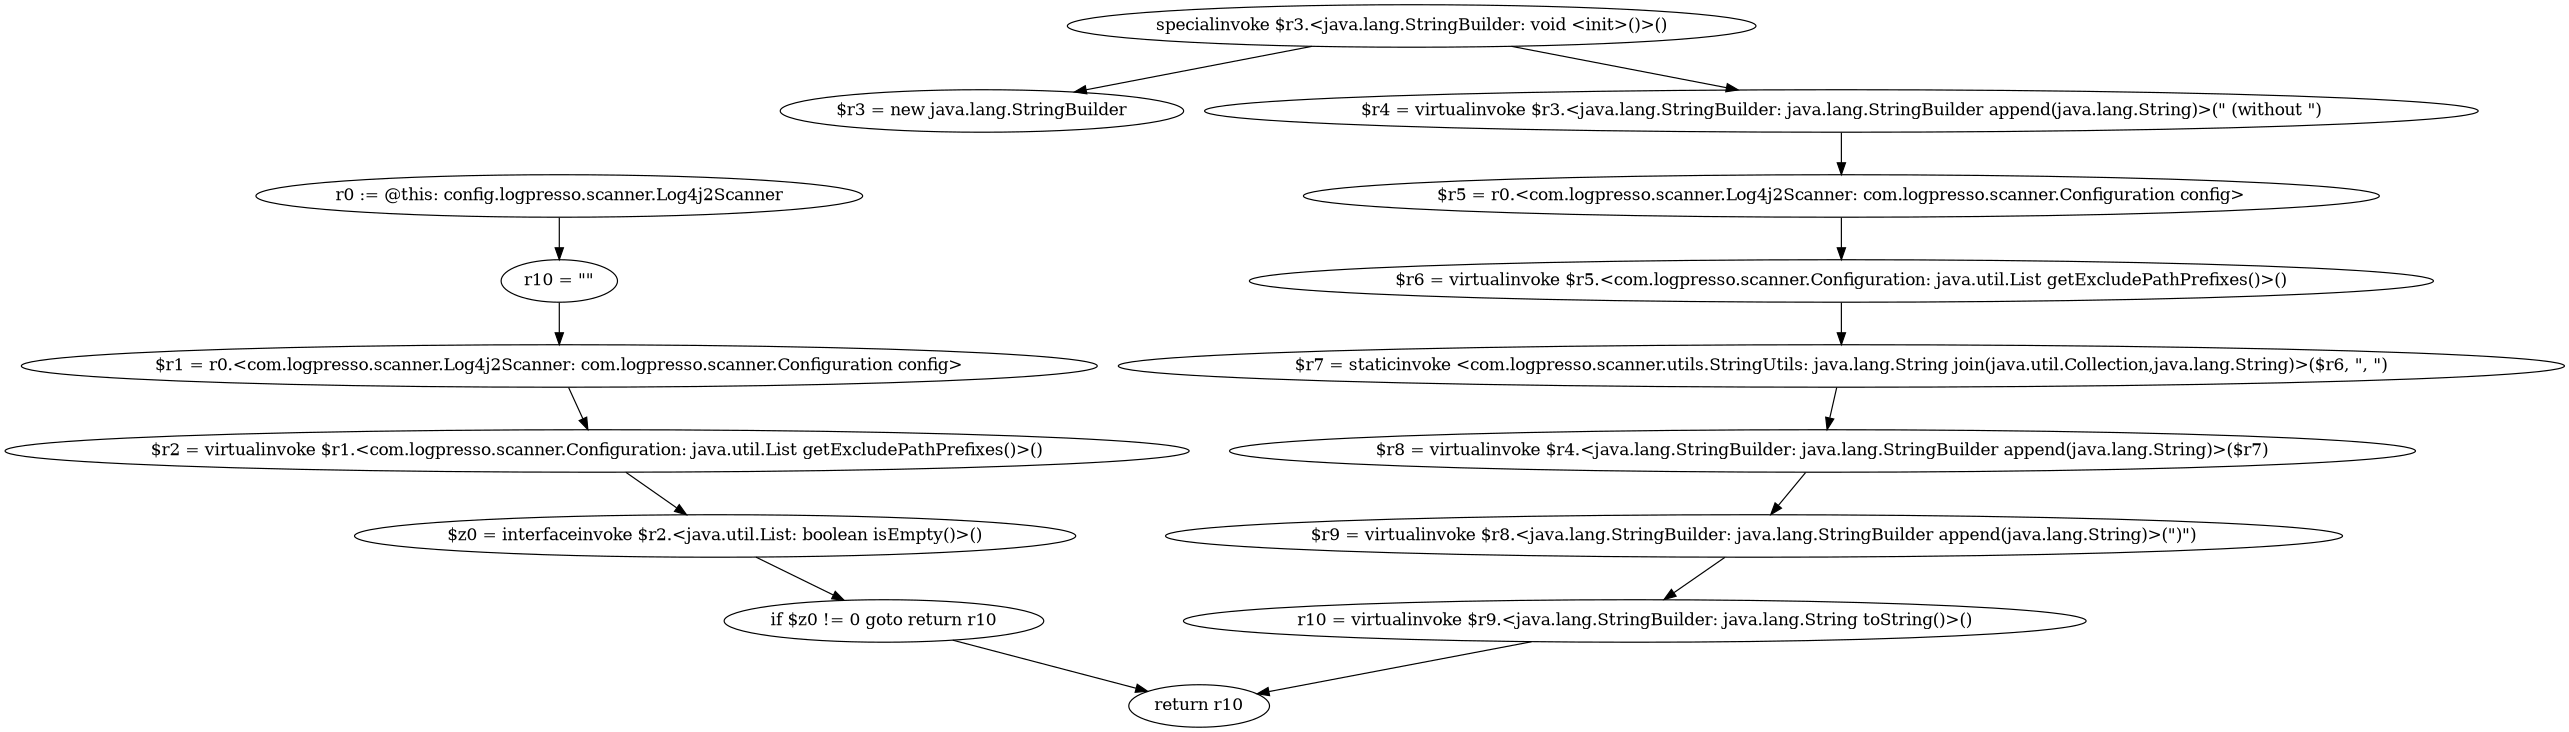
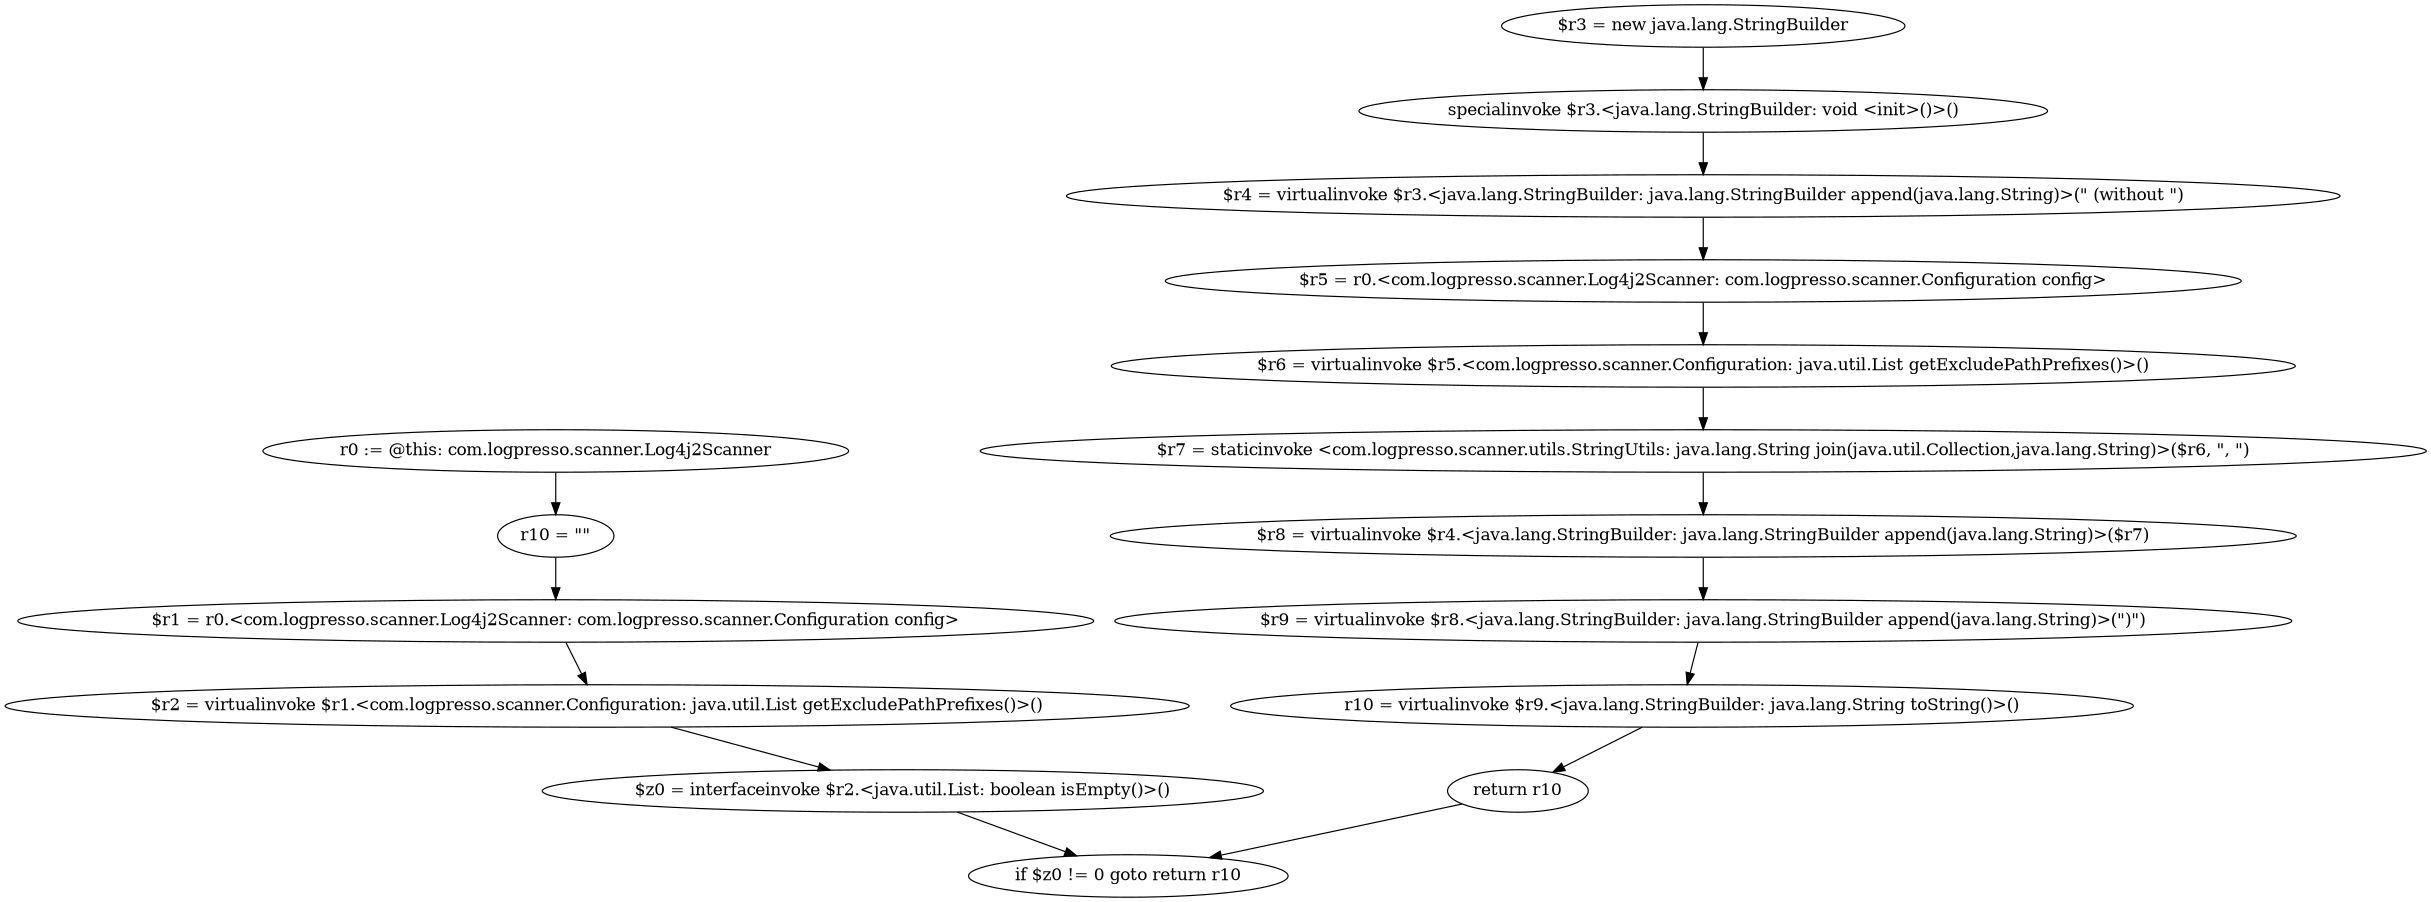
edge "specialinvoke $r3.<java.lang.StringBuilder: void <init>()>()" -> "$r3 = new java.lang.StringBuilder": reversed
node "r0 := @this: config.logpresso.scanner.Log4j2Scanner": label "r0 := @this: config.logpresso.scanner.Log4j2Scanner" -> "r0 := @this: com.logpresso.scanner.Log4j2Scanner"
edge "if $z0 != 0 goto return r10" -> "return r10": reversed
